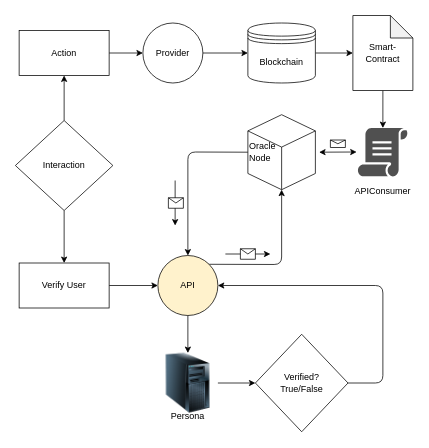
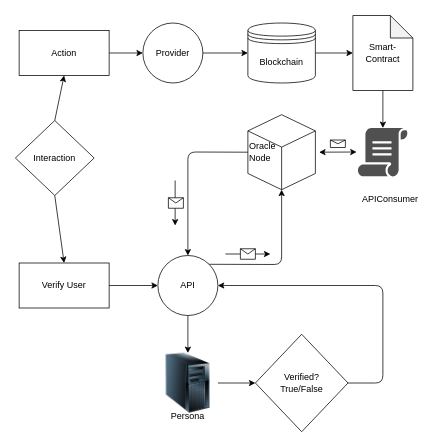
node "Interaction": size 98x90 -> 79x75
node "APIConsumer": moved (383, 192) -> (390, 199)
node "API": fillcolor #fff2cc -> #ffffff
